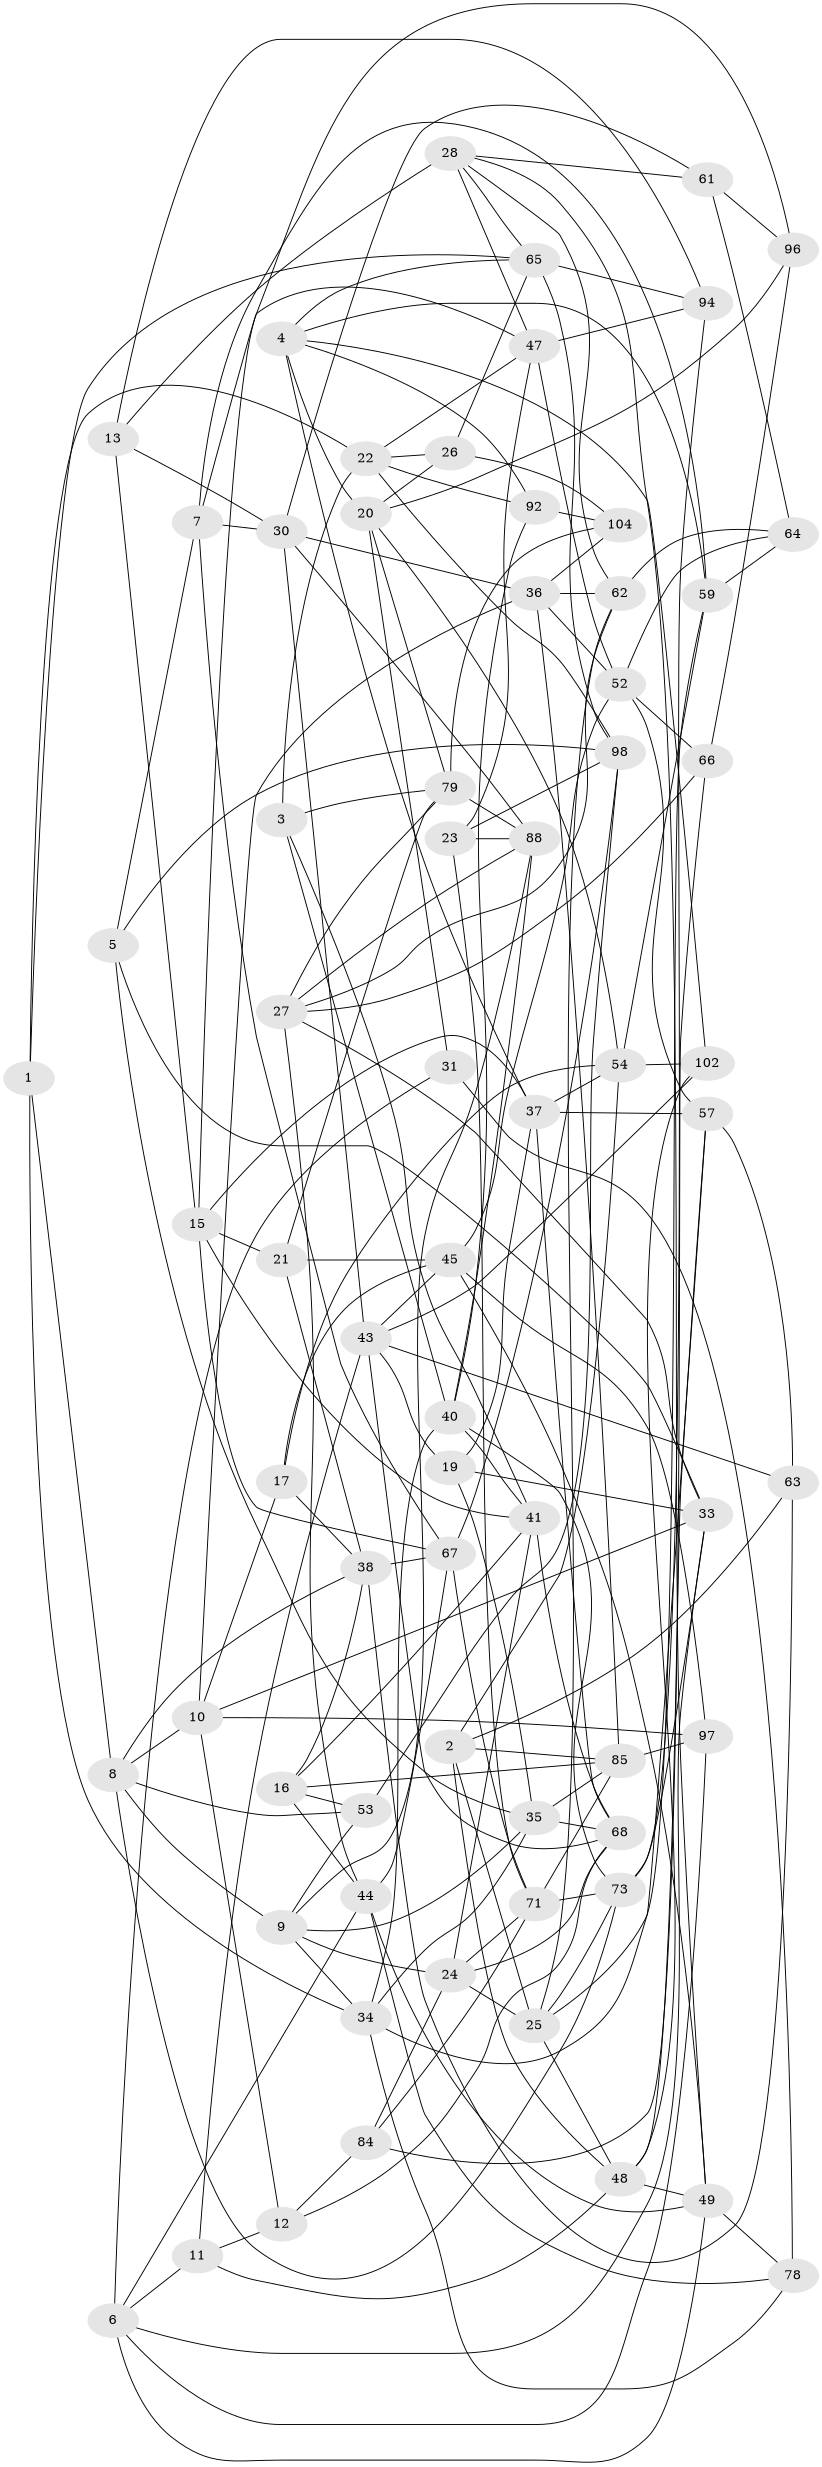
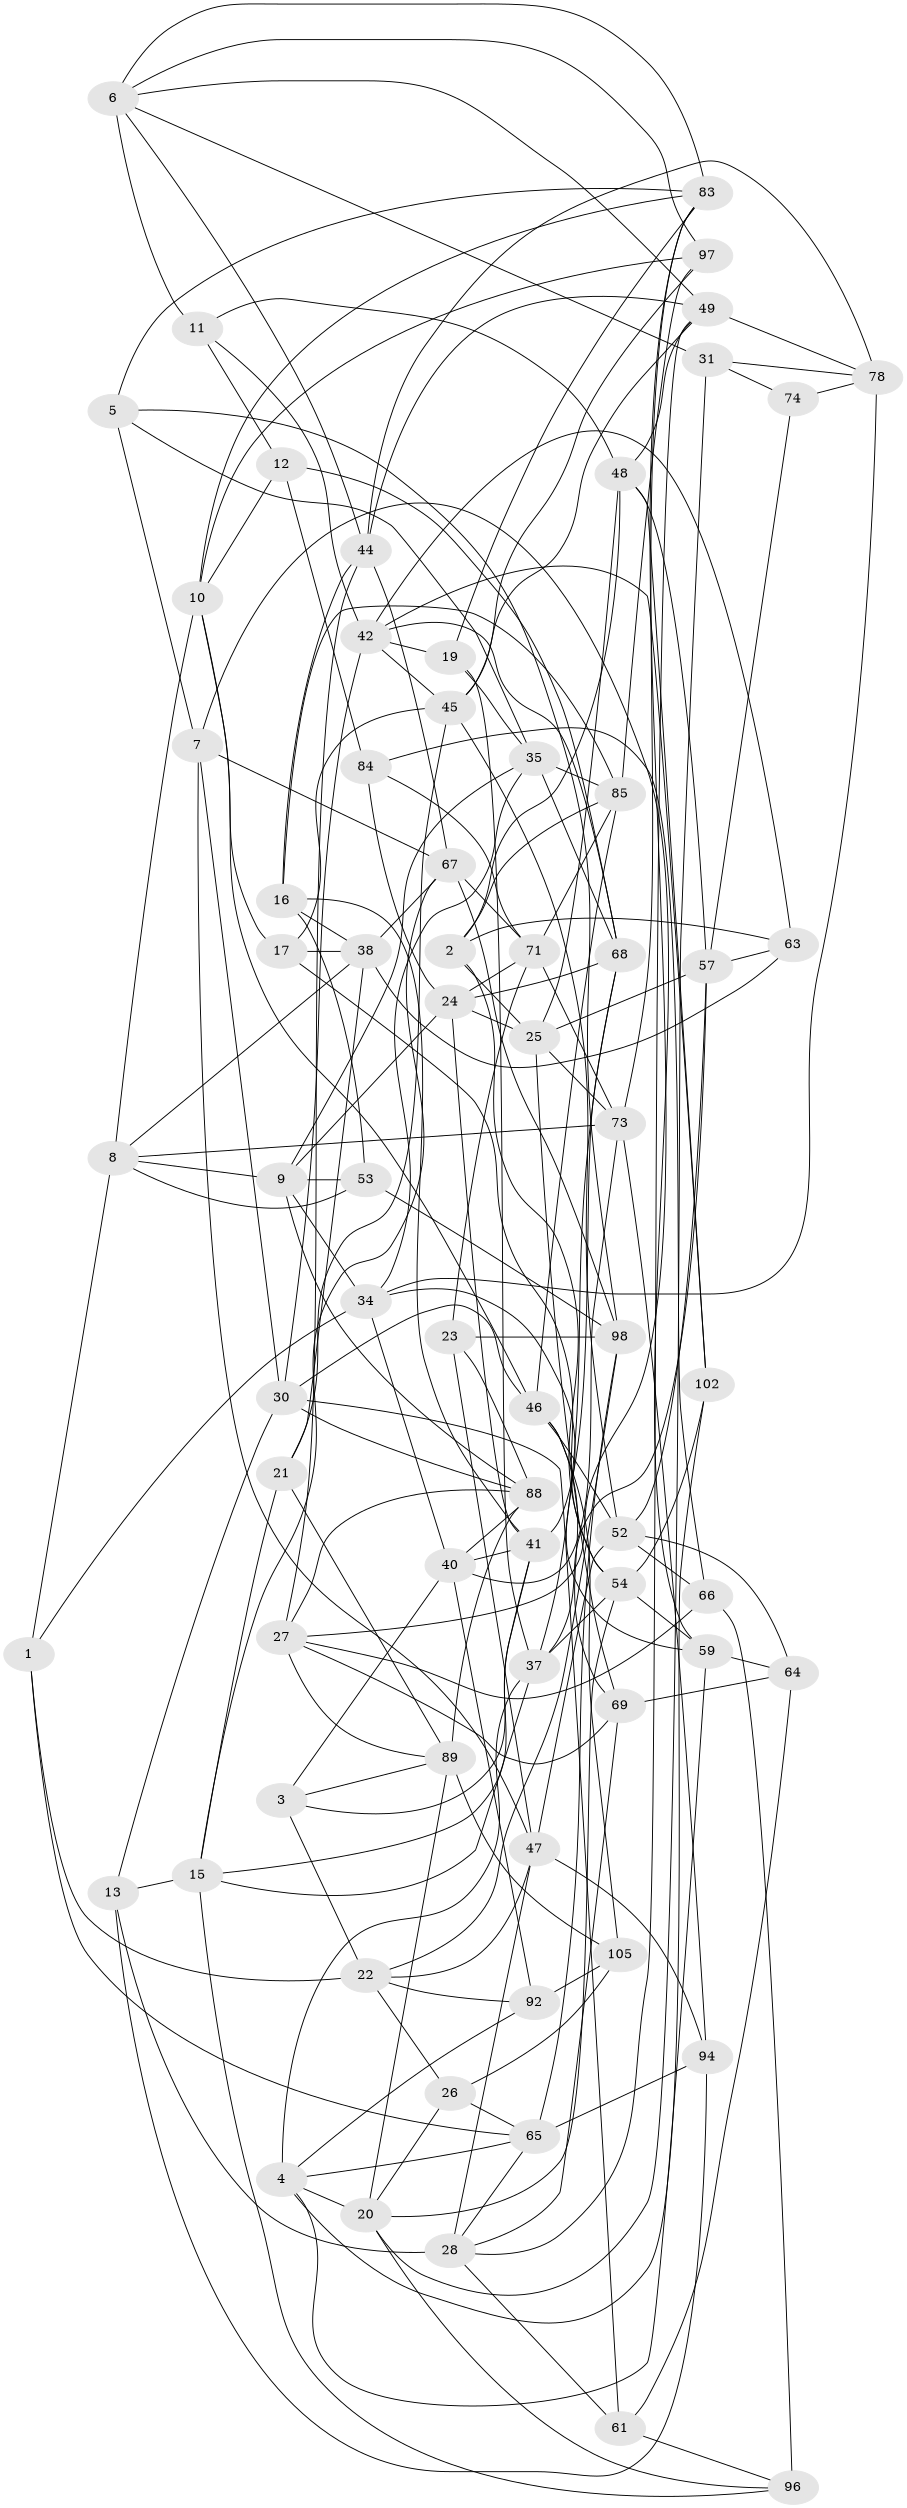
node "74": added
node "104": label "104" -> "105"
node "36": label "36" -> "46"
node "62": label "62" -> "69"
node "79": label "79" -> "89"
node "43": label "43" -> "42"
node "33": label "33" -> "83"
